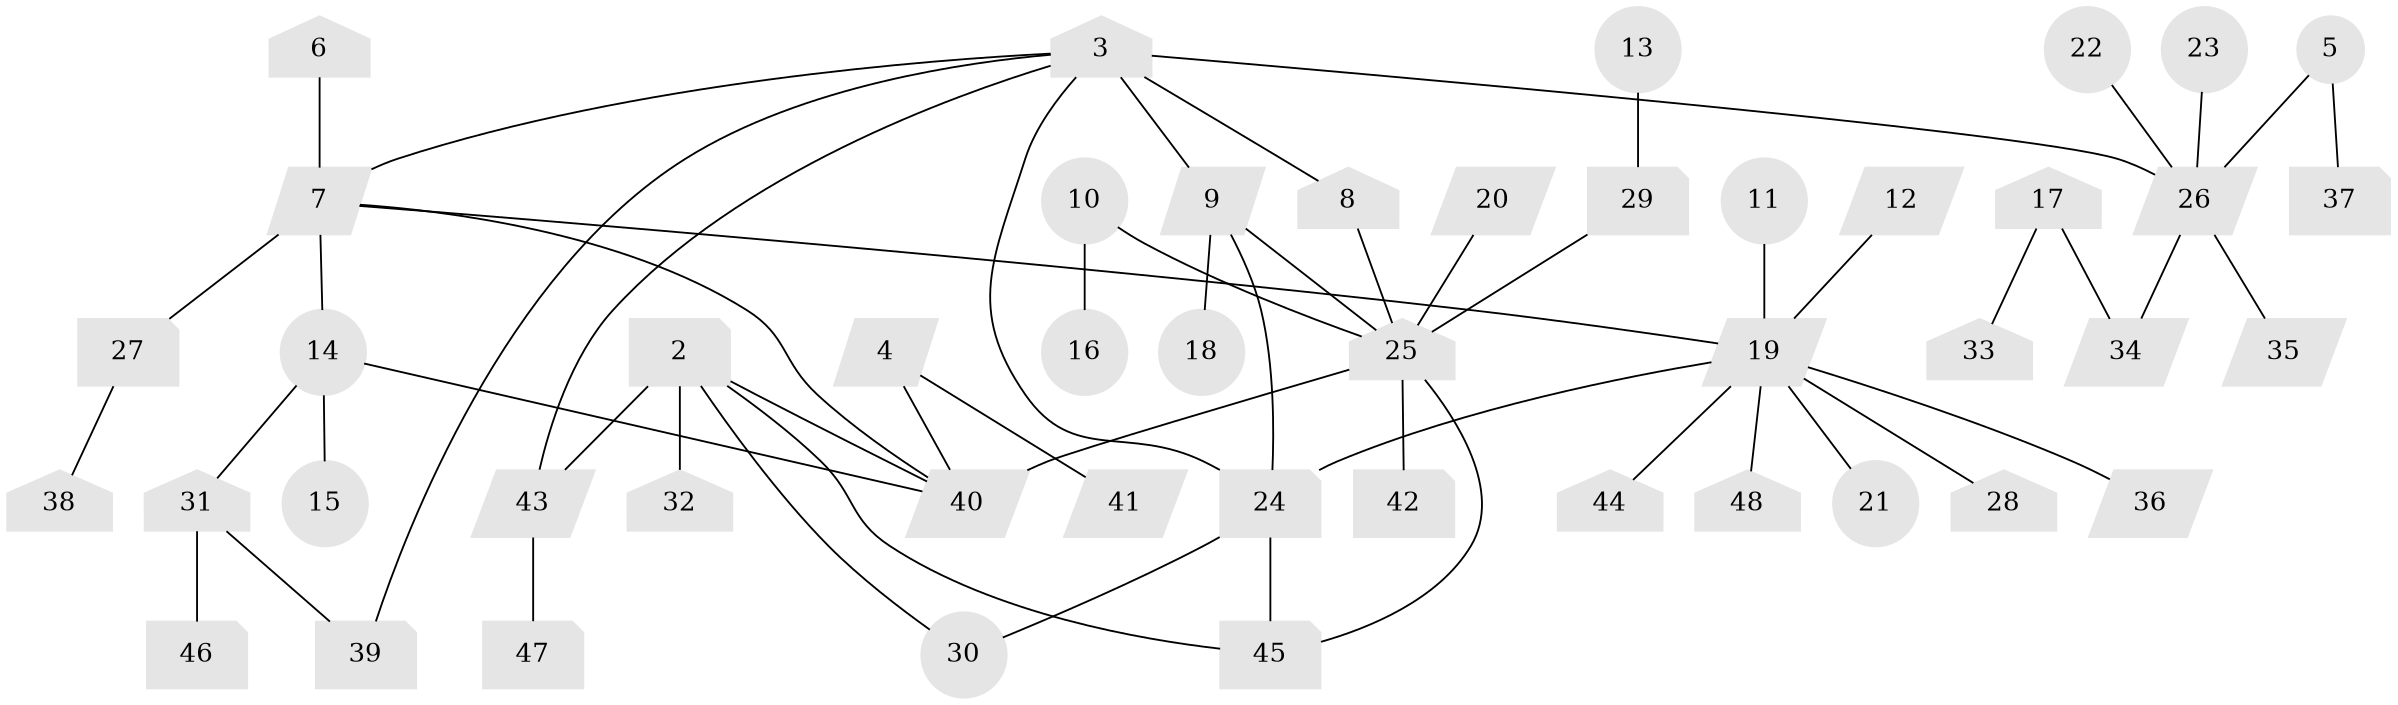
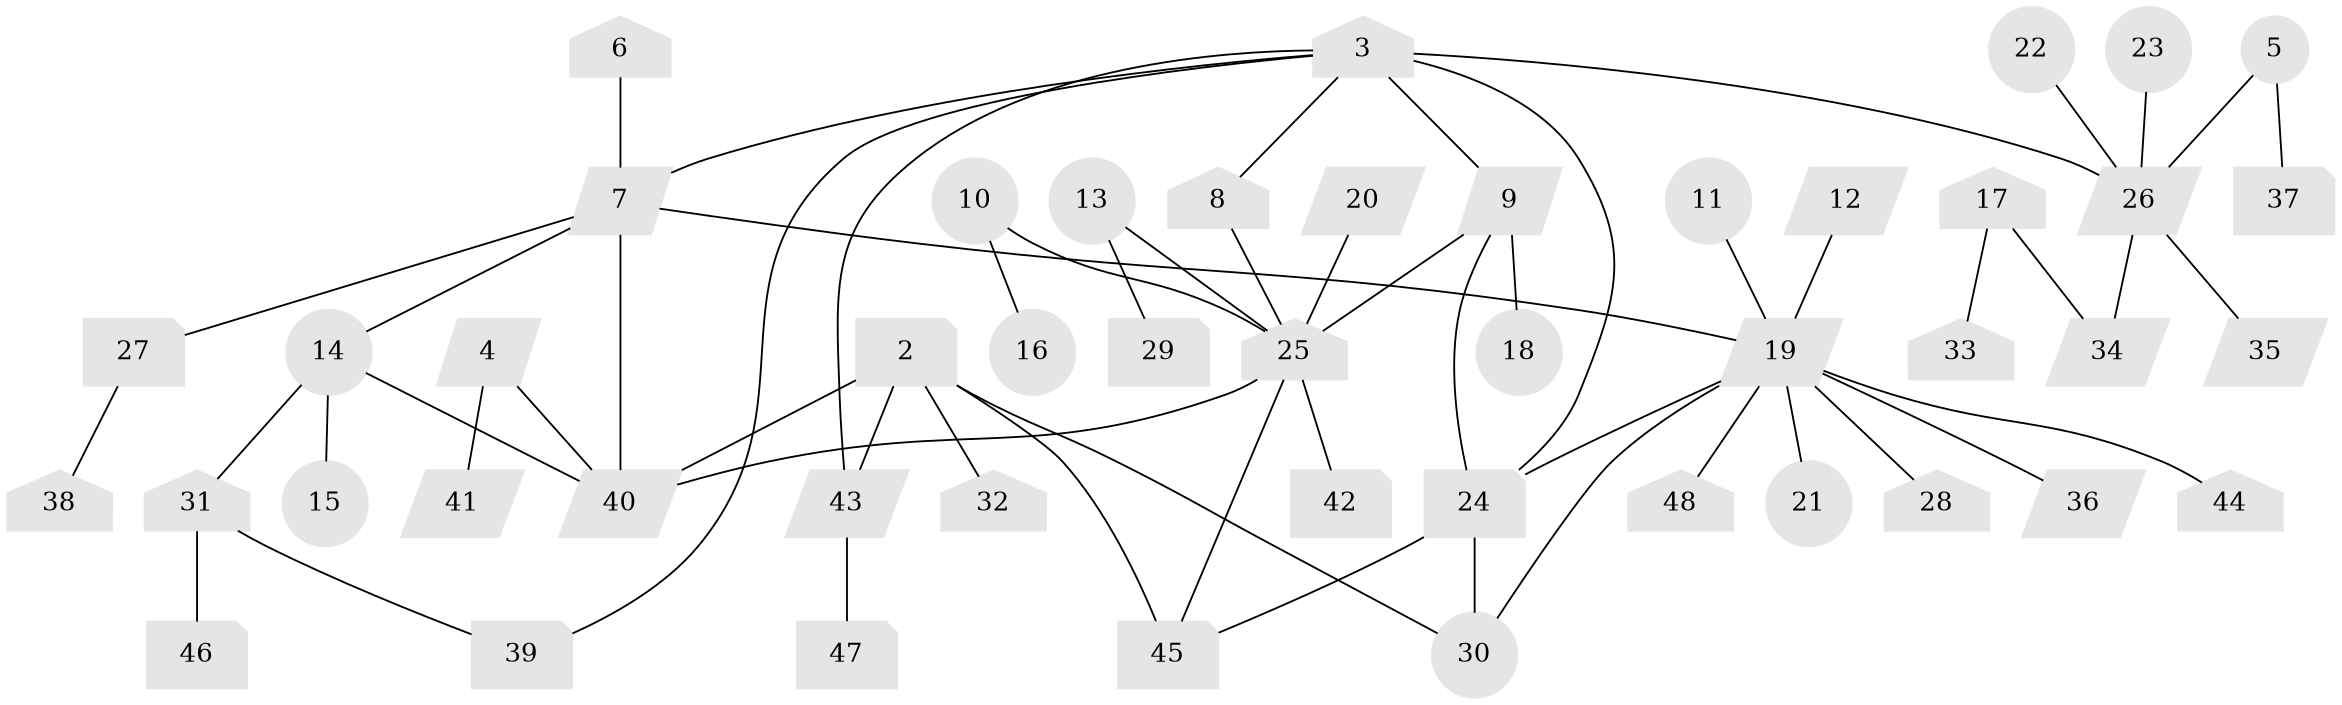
edge "29" -- "25": now "13" -- "25"
edge "19" -- "30": added
